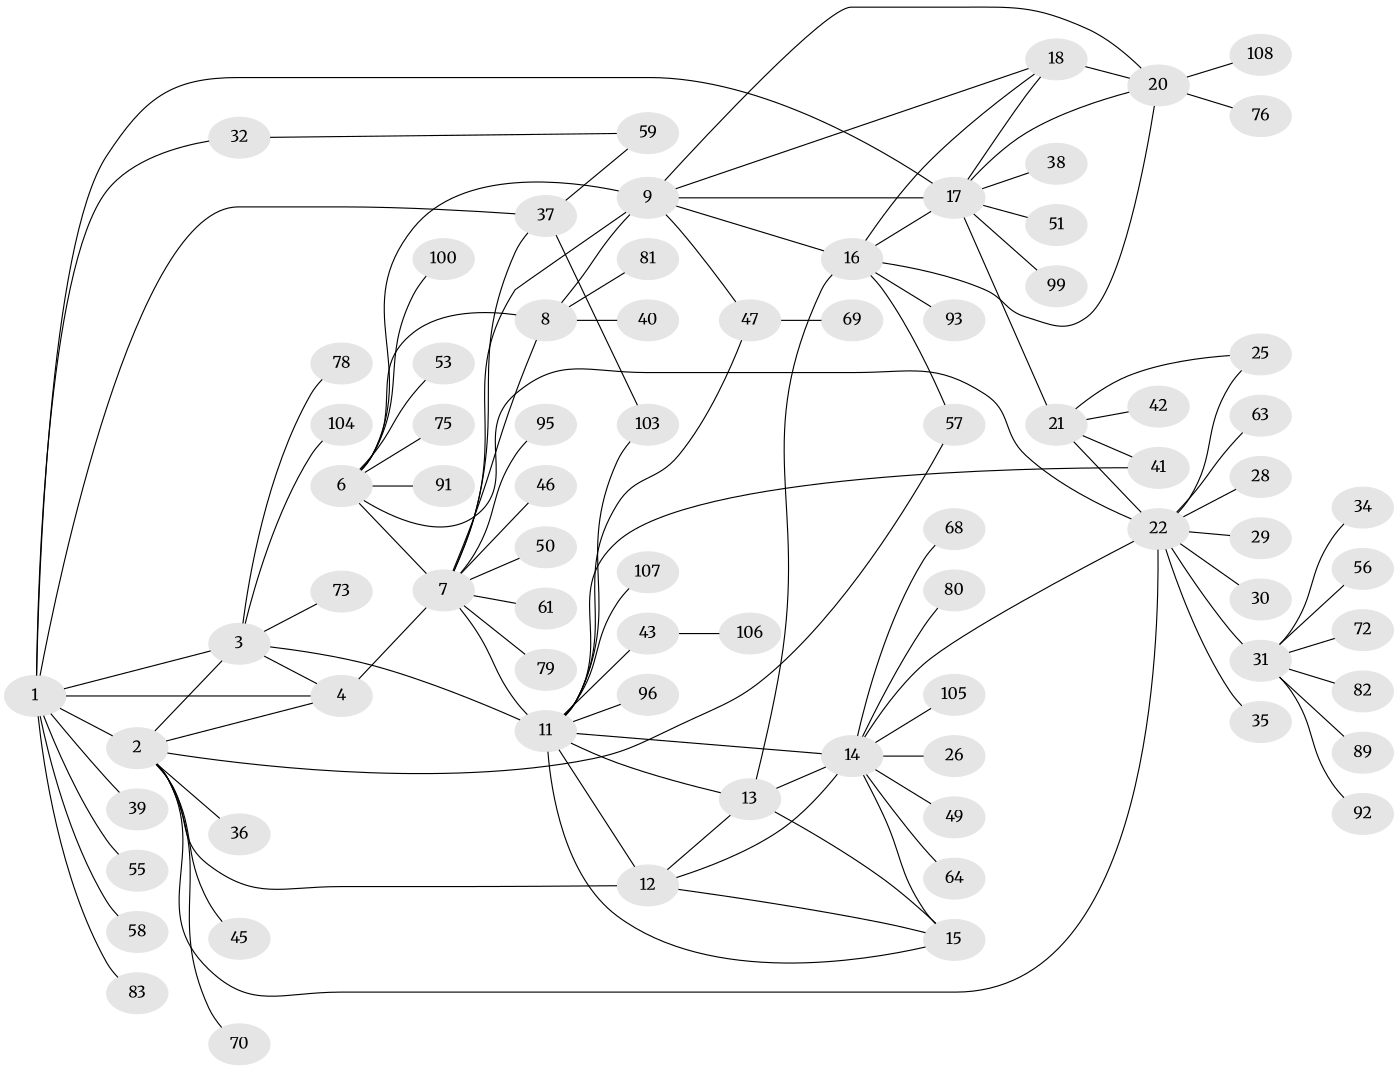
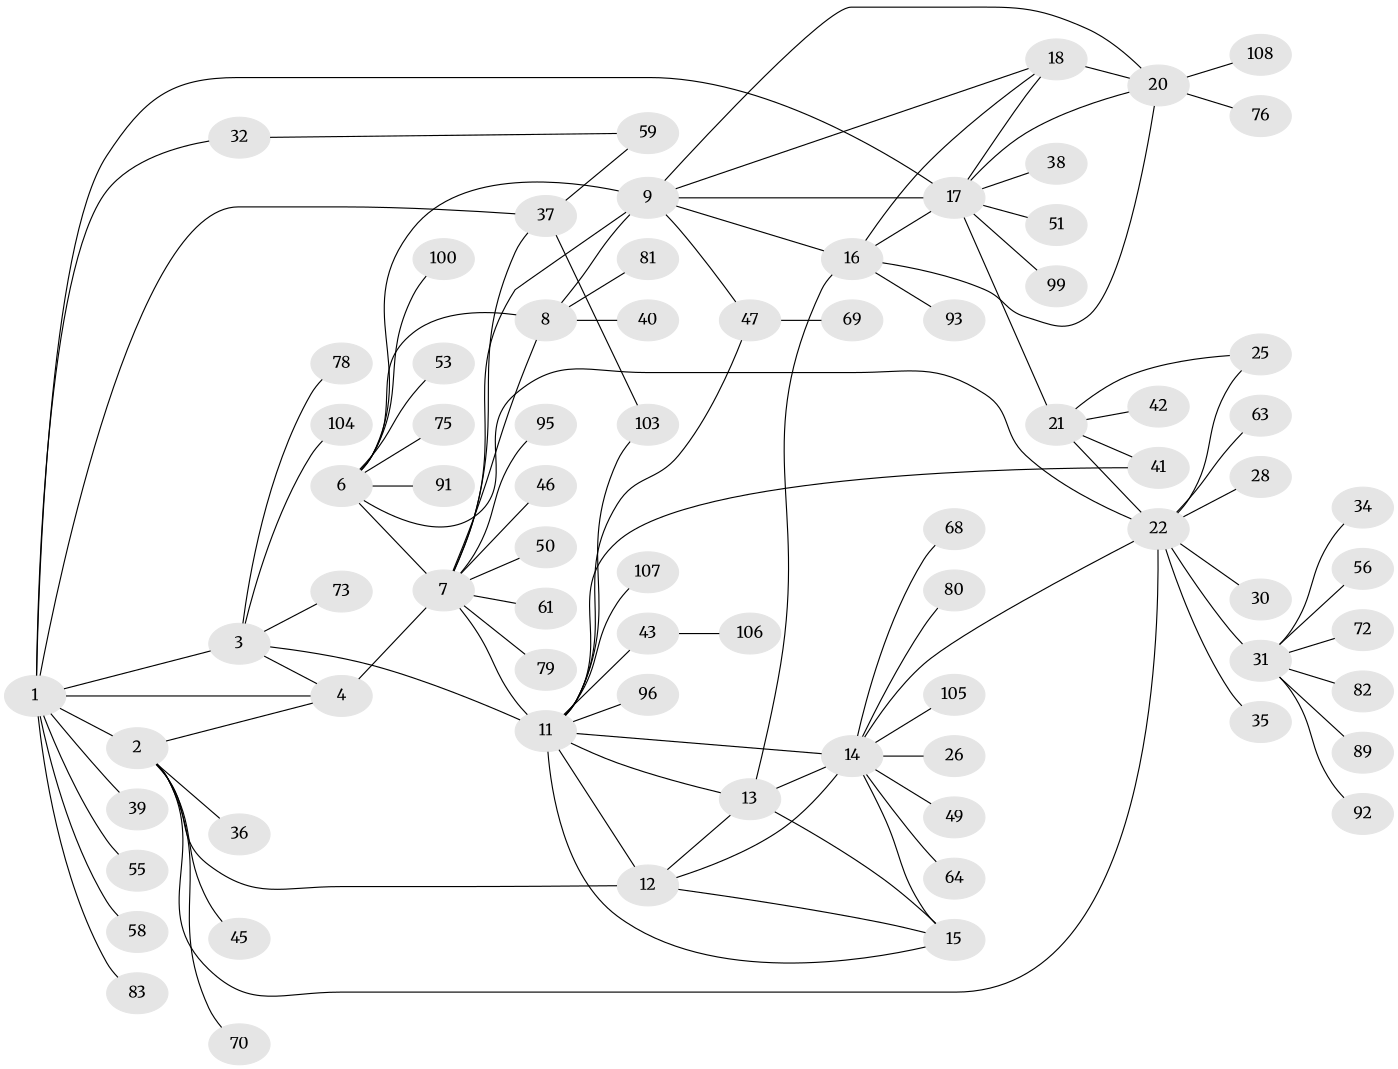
node "57": removed
node "29": removed
edge "3" -- "2": removed
